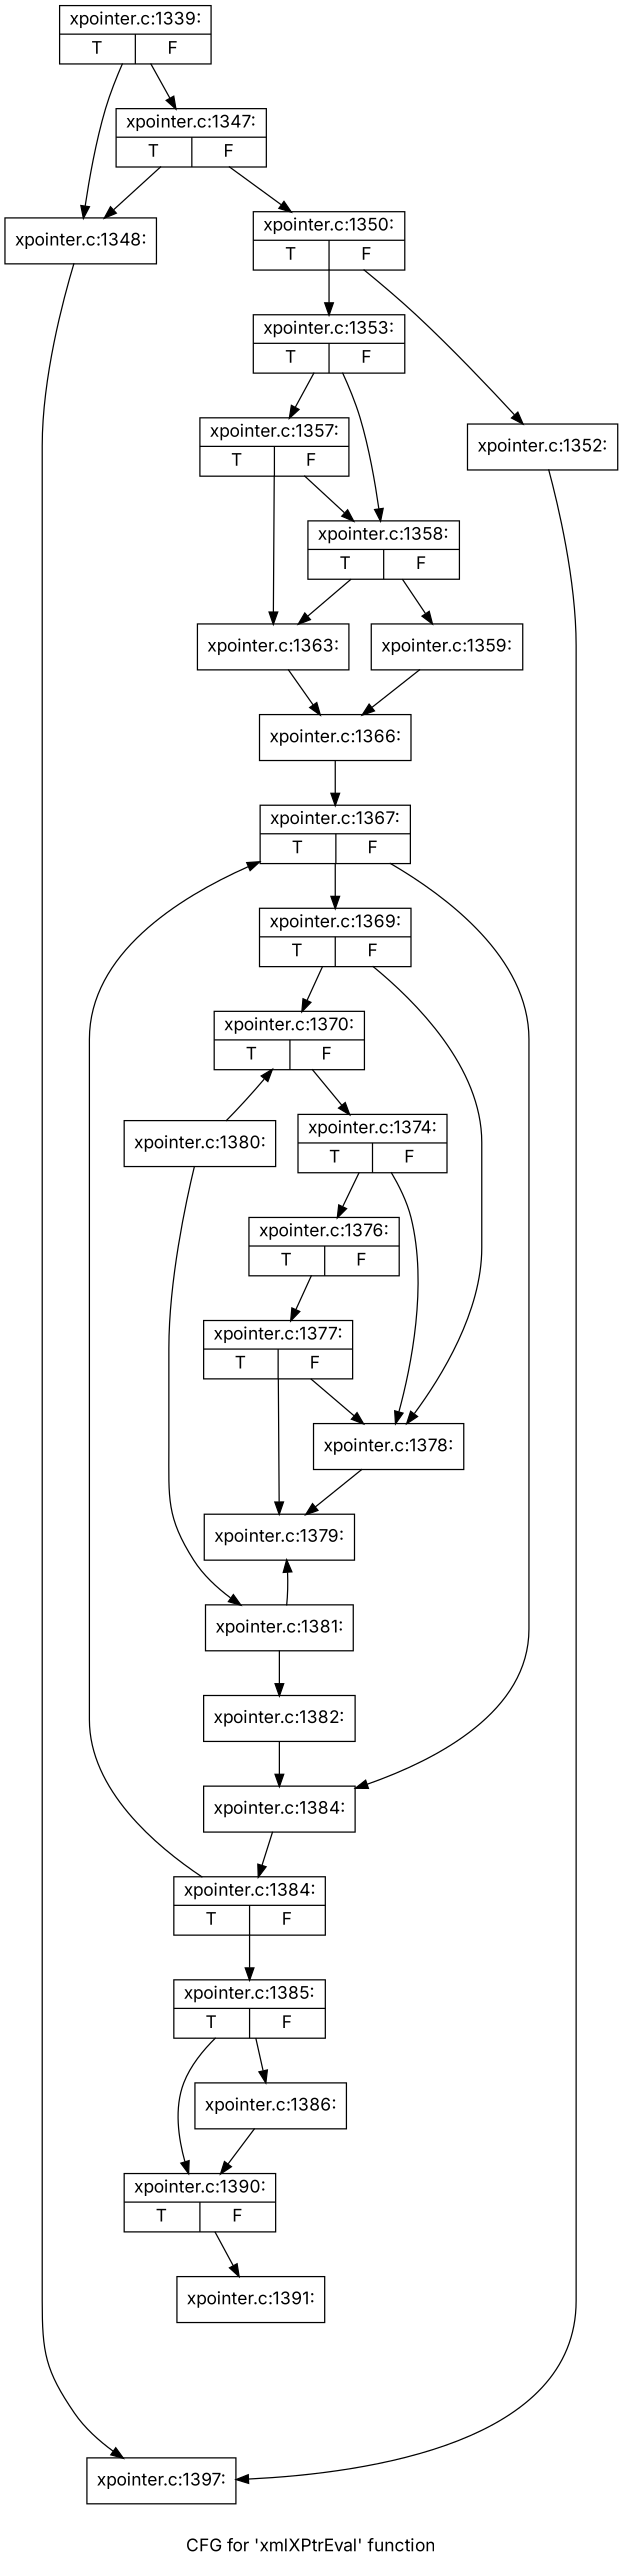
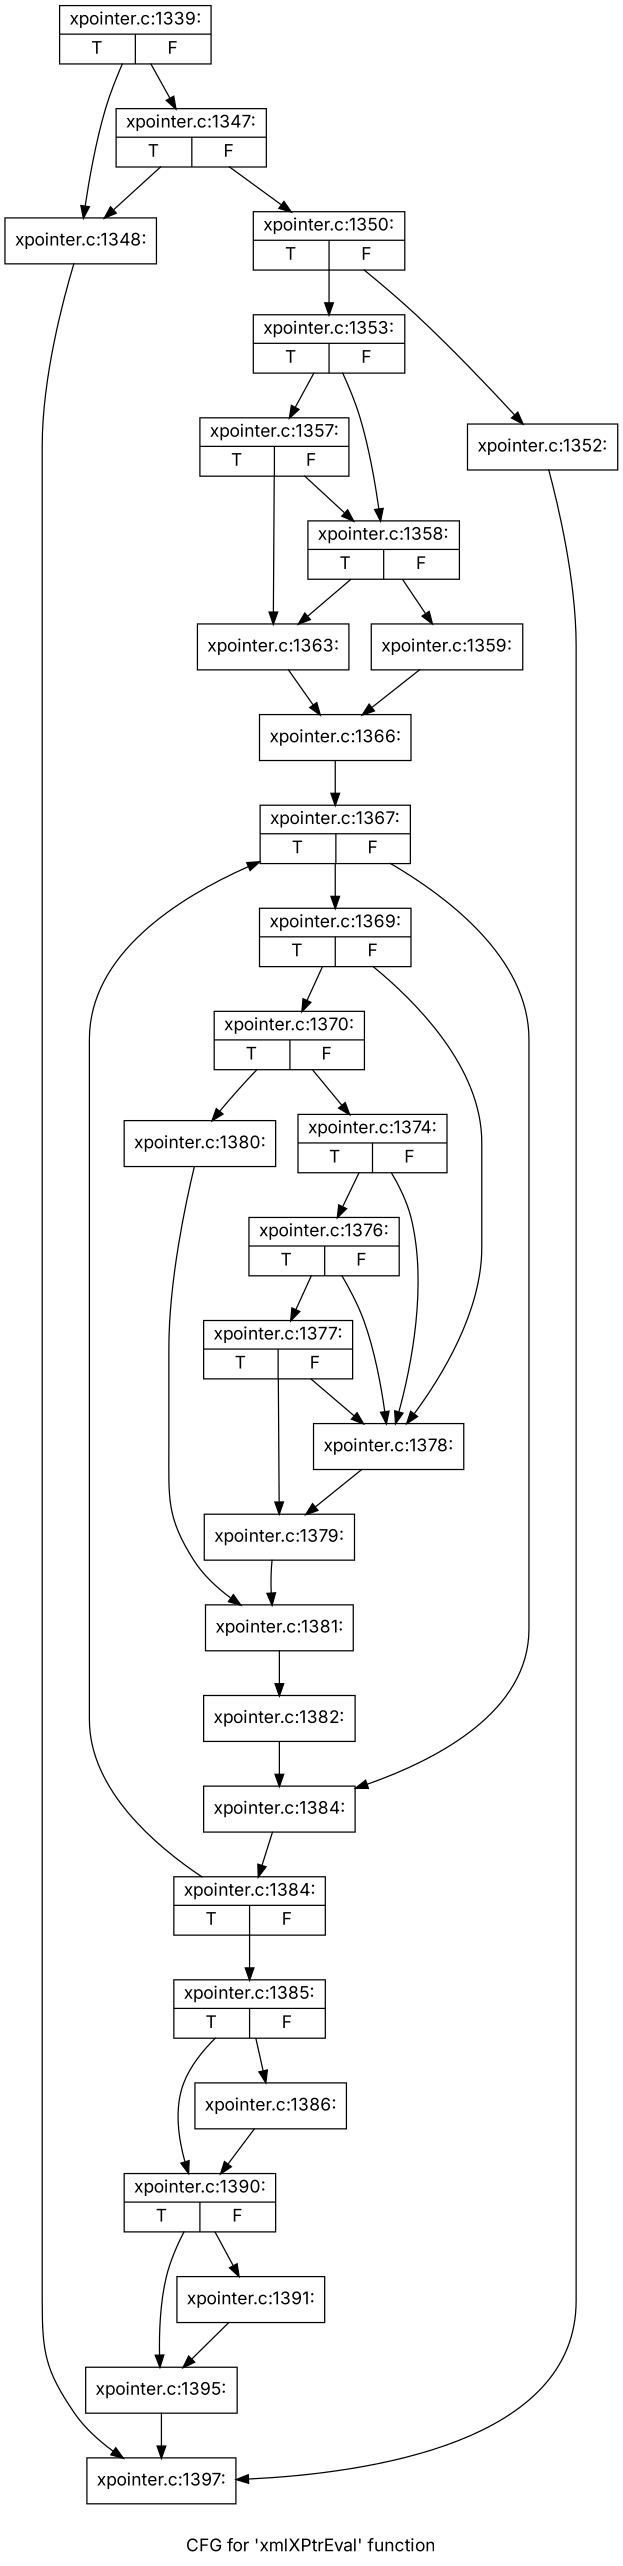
edge "xpointer.c:1380:" -> "xpointer.c:1370:": reversed
edge "xpointer.c:1376:" -> "xpointer.c:1378:": added
edge "xpointer.c:1381:" -> "xpointer.c:1379:": reversed
node "xpointer.c:1395:": added
